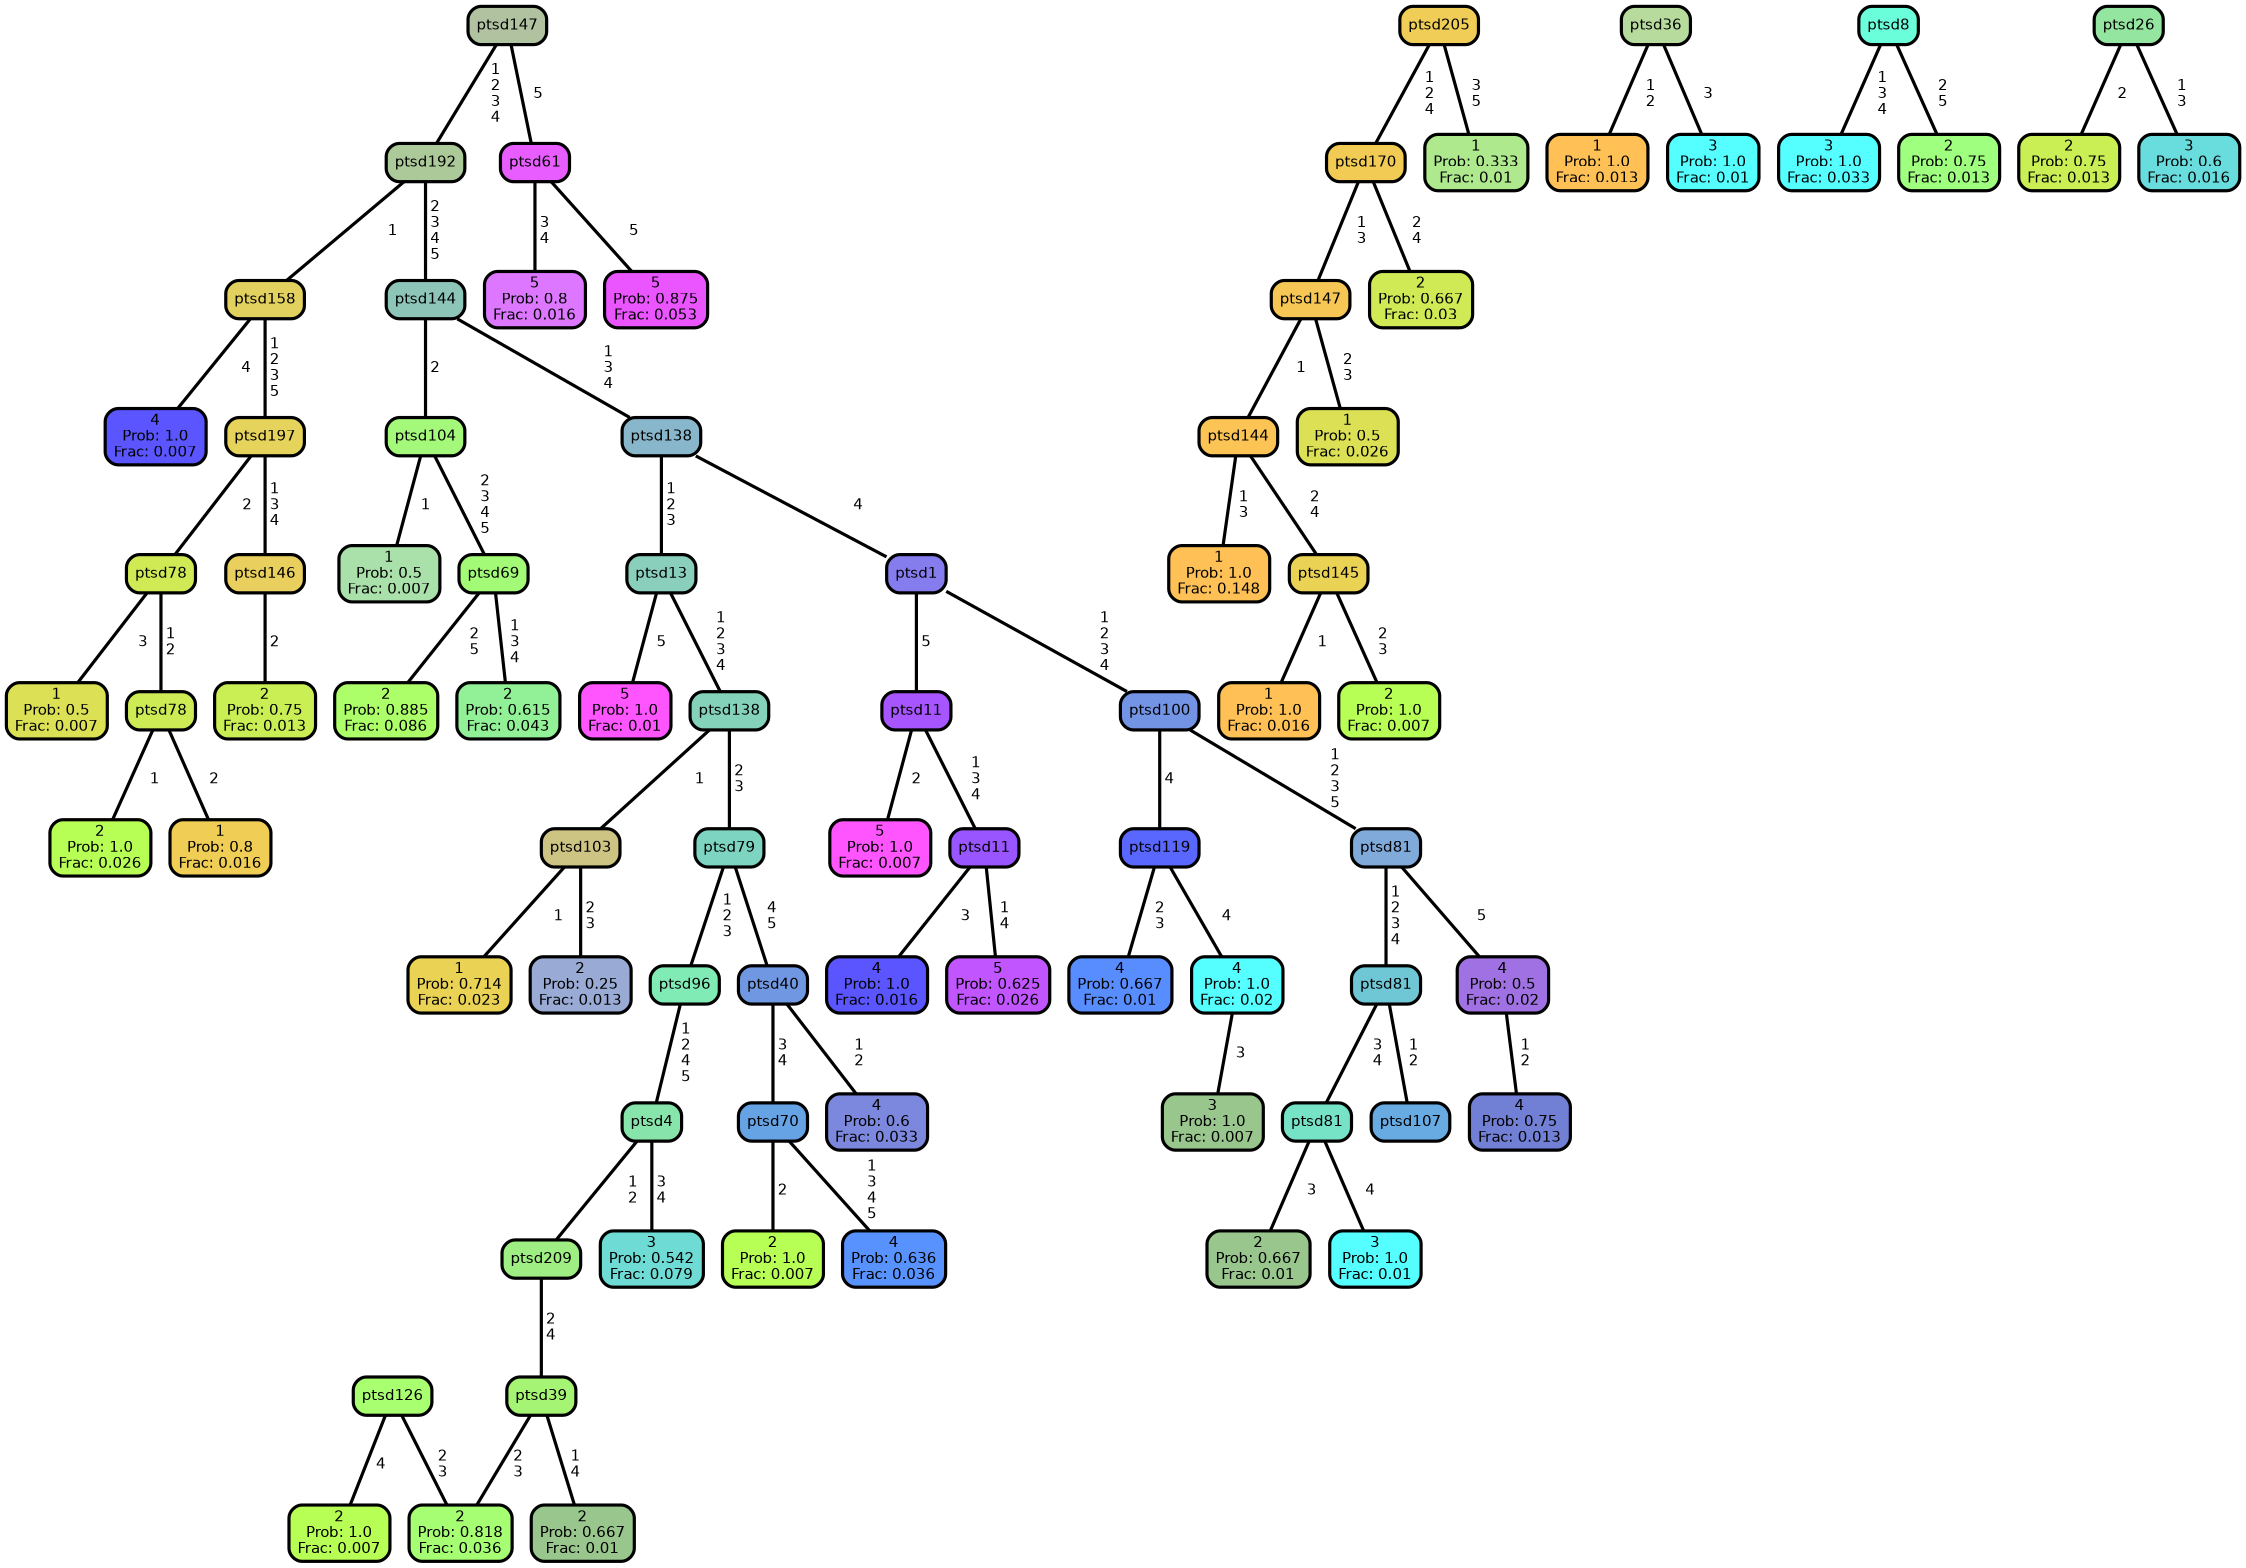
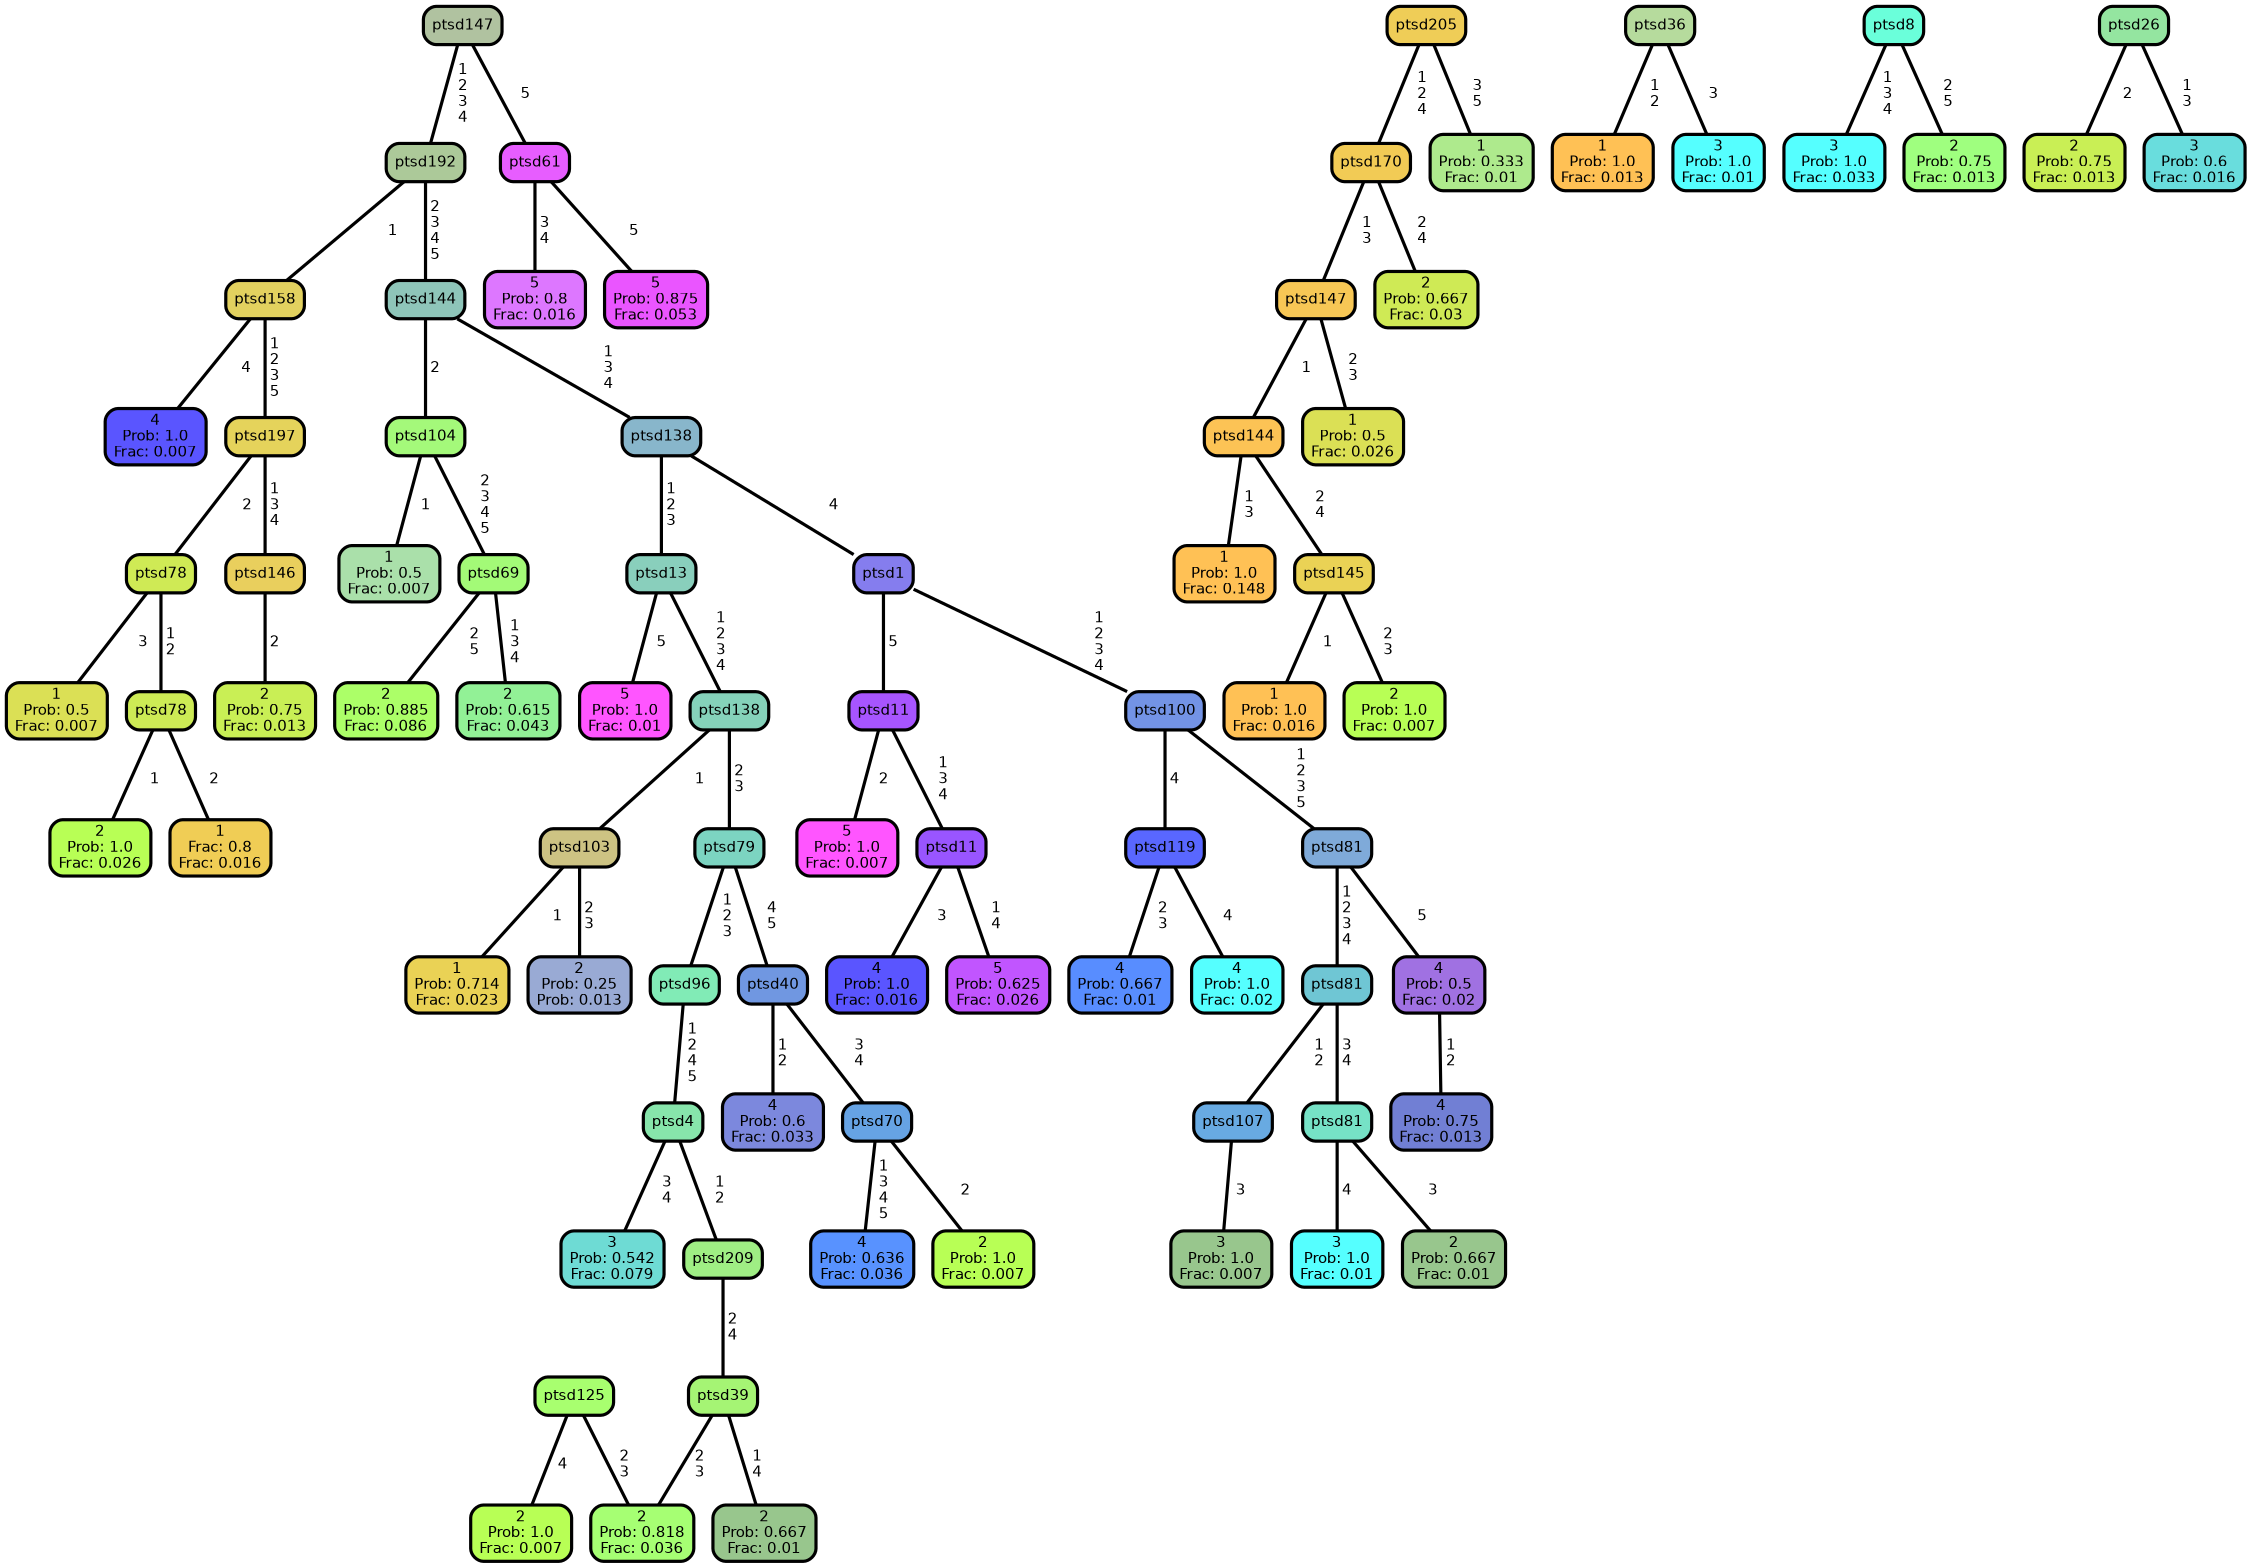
node "1 Prob: 0.8 Frac: 0.016": label "1 Prob: 0.8 Frac: 0.016" -> "1 Frac: 0.8 Frac: 0.016"
node "2 Prob: 0.25 Frac: 0.013": label "2 Prob: 0.25 Frac: 0.013" -> "2 Prob: 0.25 Prob: 0.013"
edge "4 Prob: 1.0 Frac: 0.02" -- "3 Prob: 1.0 Frac: 0.007": now "ptsd107" -- "3 Prob: 1.0 Frac: 0.007"
node "ptsd126": label "ptsd126" -> "ptsd125"
